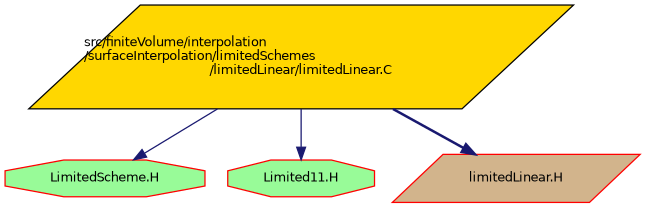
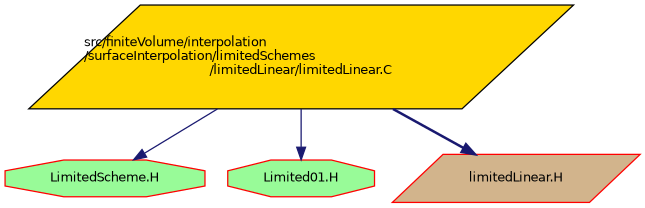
node "Limited11.H": label "Limited11.H" -> "Limited01.H"
